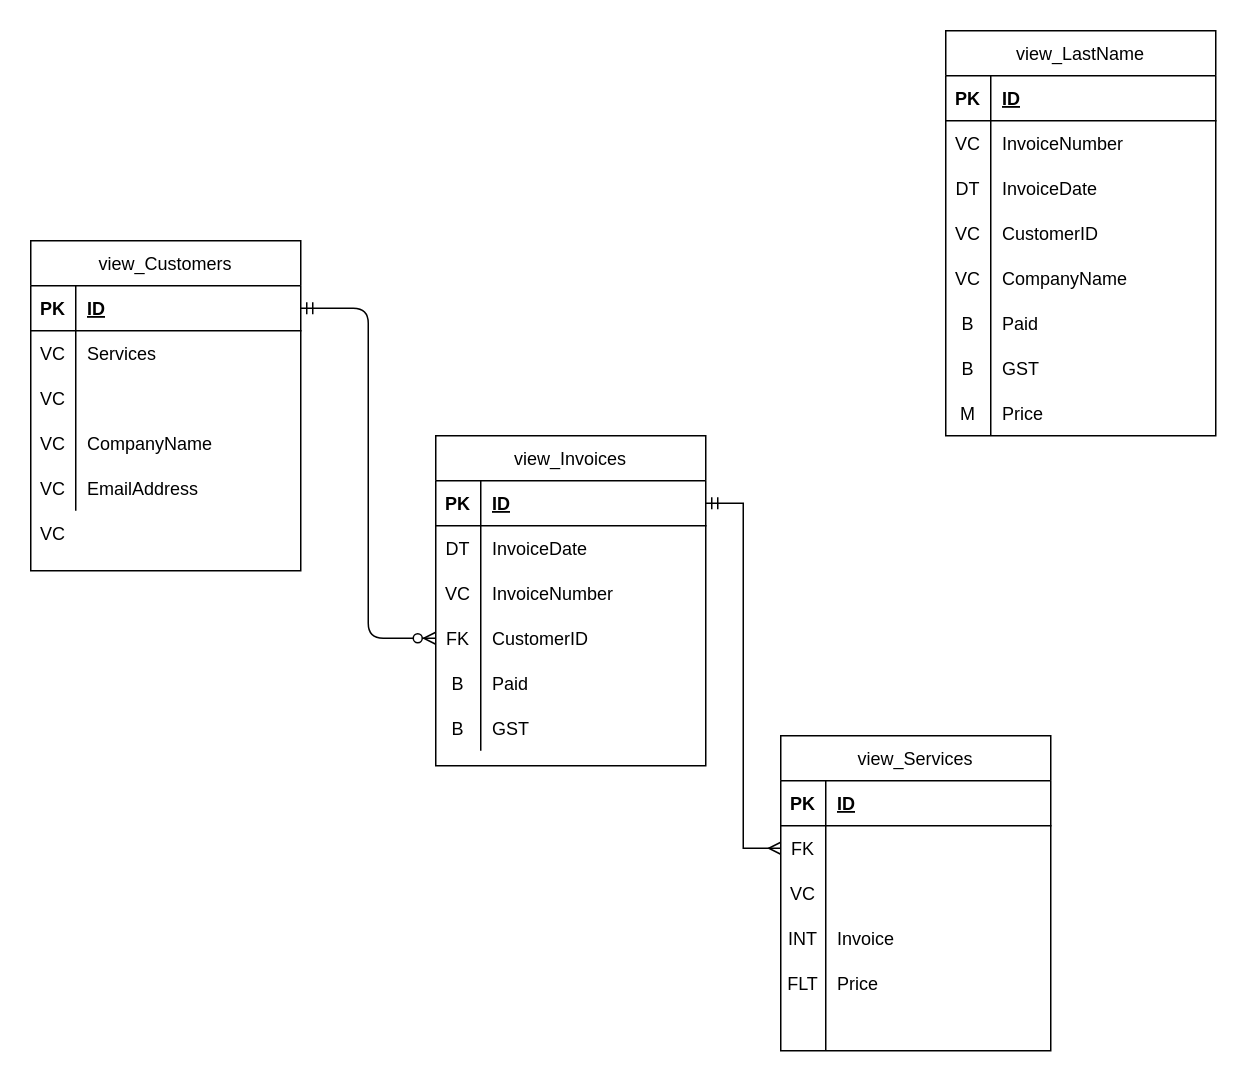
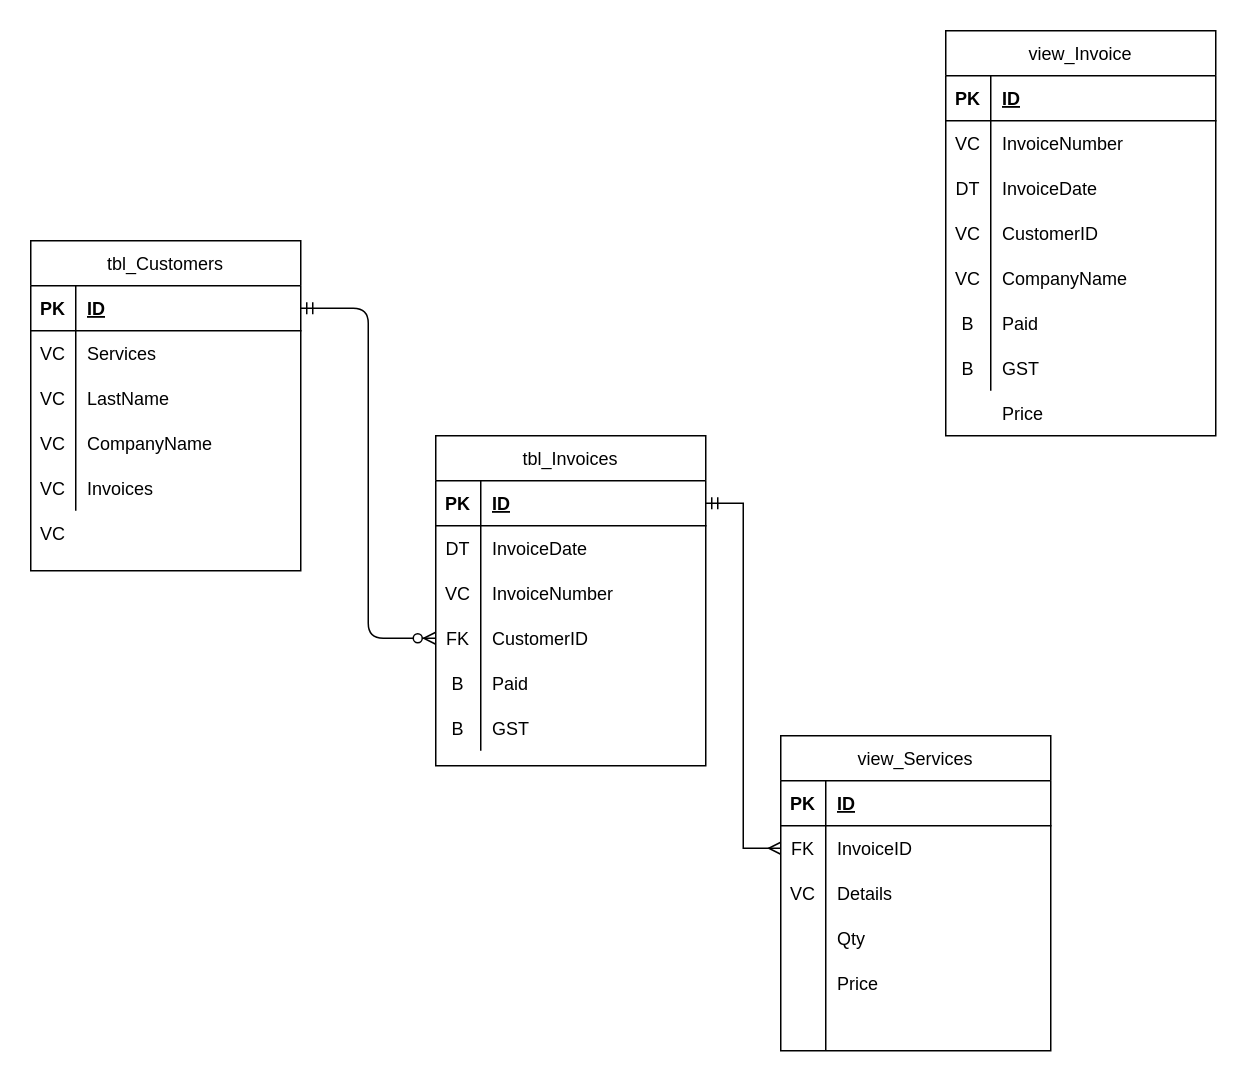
node "view_LastName": label "view_LastName" -> "view_Invoice"
node "view_Customers": label "view_Customers" -> "tbl_Customers"
node "LastName": added
node "M": removed
node "view_Invoices": label "view_Invoices" -> "tbl_Invoices"
node "EmailAddress": label "EmailAddress" -> "Invoices"
node "InvoiceID": added
node "Details": added
node "INT": removed
node "Invoice": label "Invoice" -> "Qty"
node "FLT": removed
